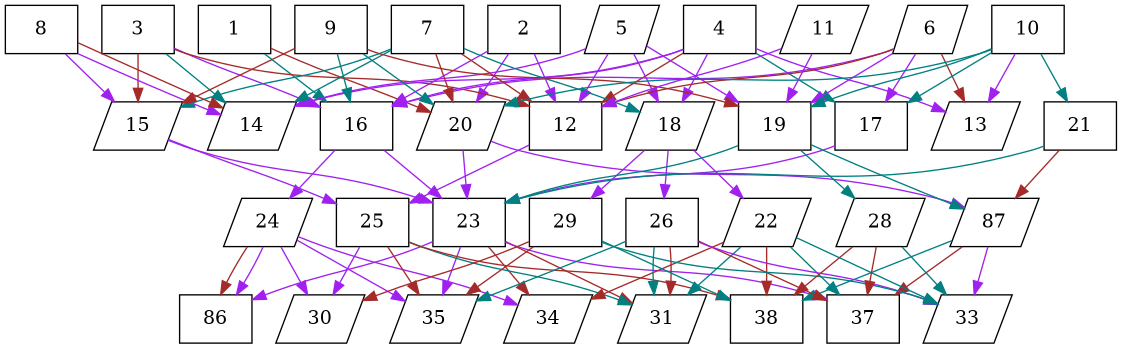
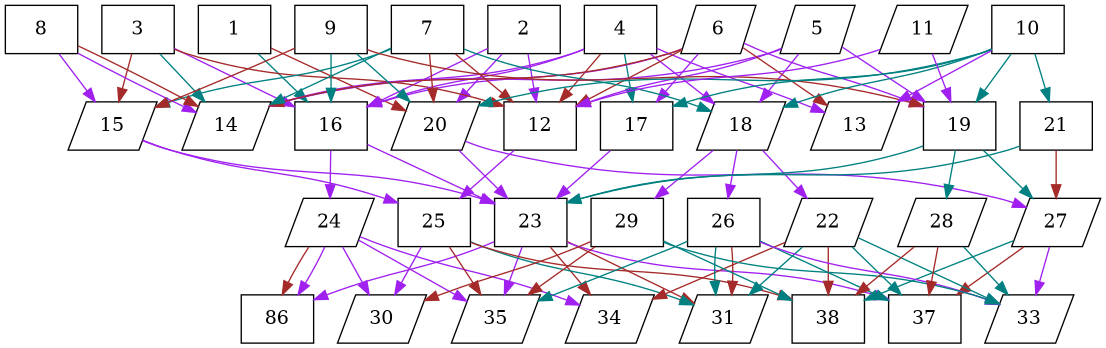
edge "10" -> "18": added
edge "6" -> "14": added
node "87": label "87" -> "27"
edge "26" -> "37": color brown -> teal
